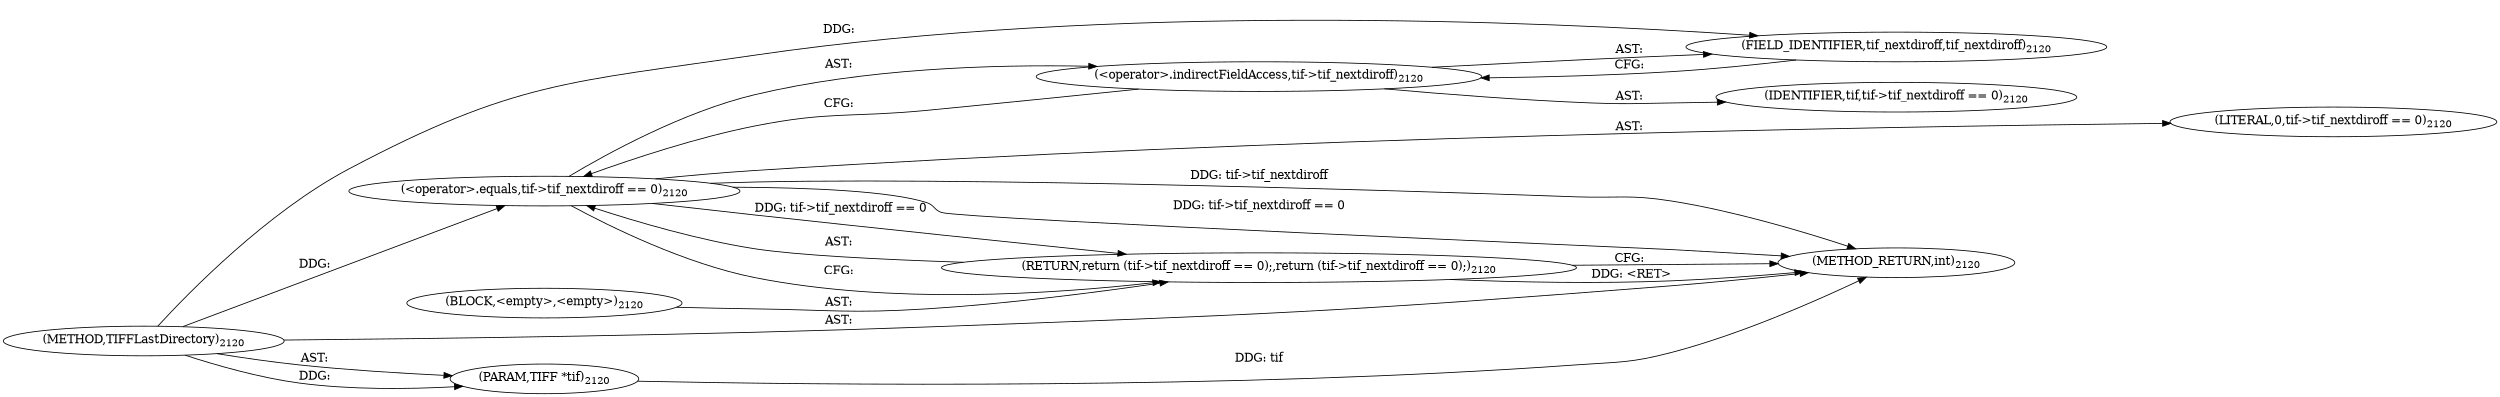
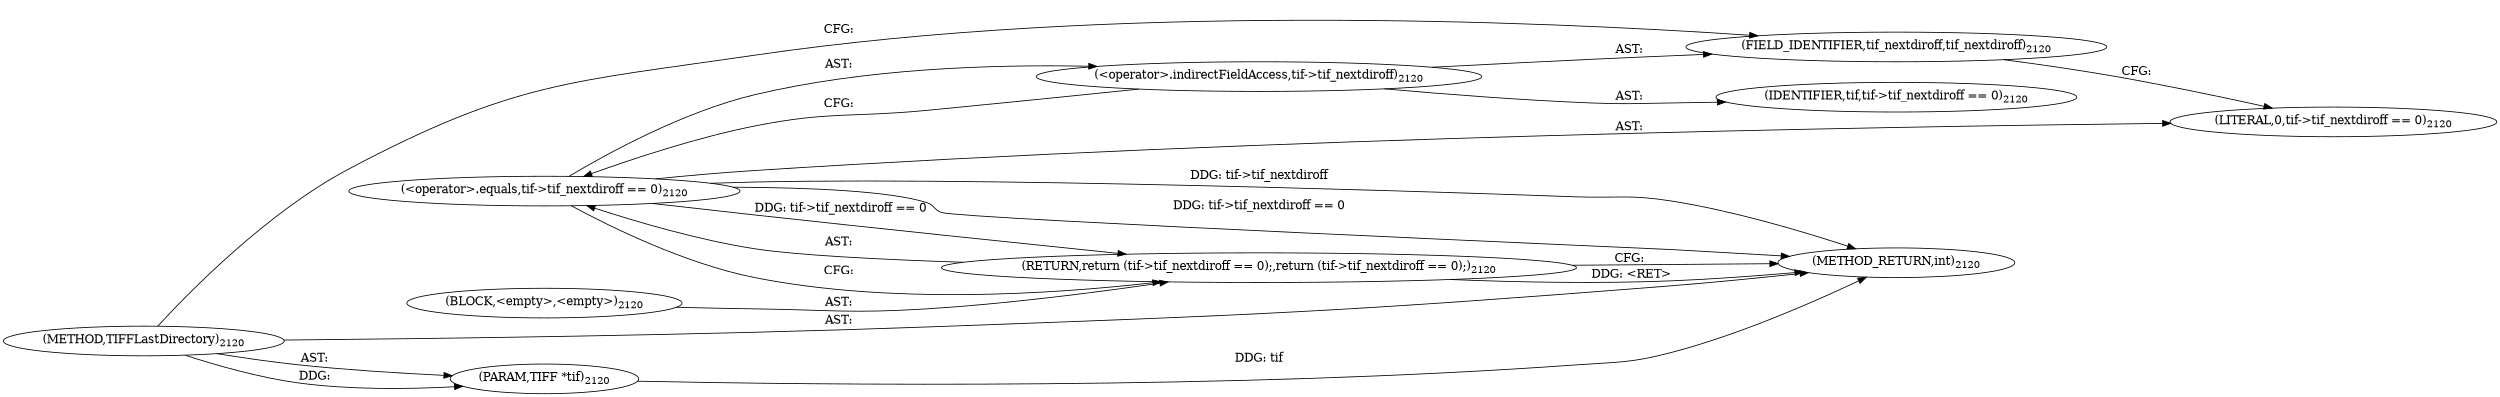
edge "(METHOD,TIFFLastDirectory)" -> "(FIELD_IDENTIFIER,tif_nextdiroff,tif_nextdiroff)": label "DDG: " -> "CFG: "
edge "(FIELD_IDENTIFIER,tif_nextdiroff,tif_nextdiroff)" -> "(<operator>.indirectFieldAccess,tif->tif_nextdiroff)": now "(FIELD_IDENTIFIER,tif_nextdiroff,tif_nextdiroff)" -> "(LITERAL,0,tif->tif_nextdiroff == 0)"
edge "(METHOD,TIFFLastDirectory)" -> "(<operator>.equals,tif->tif_nextdiroff == 0)": removed, label "DDG:"
